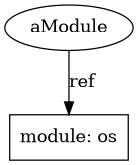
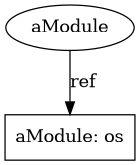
node "module: os": label "module: os" -> "aModule: os"
